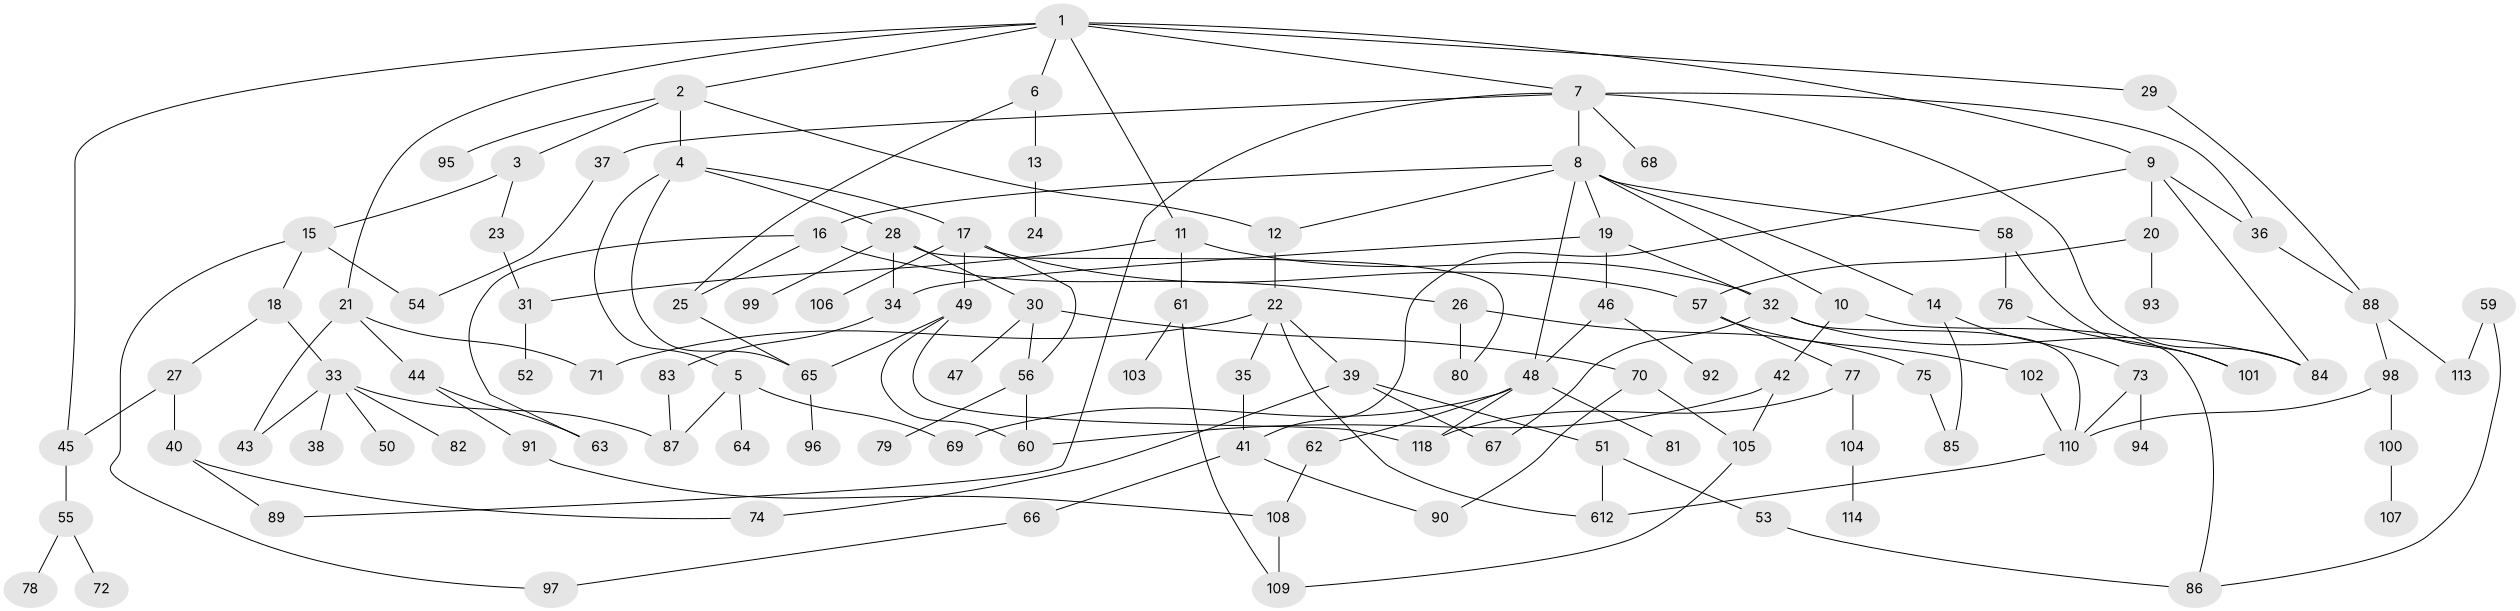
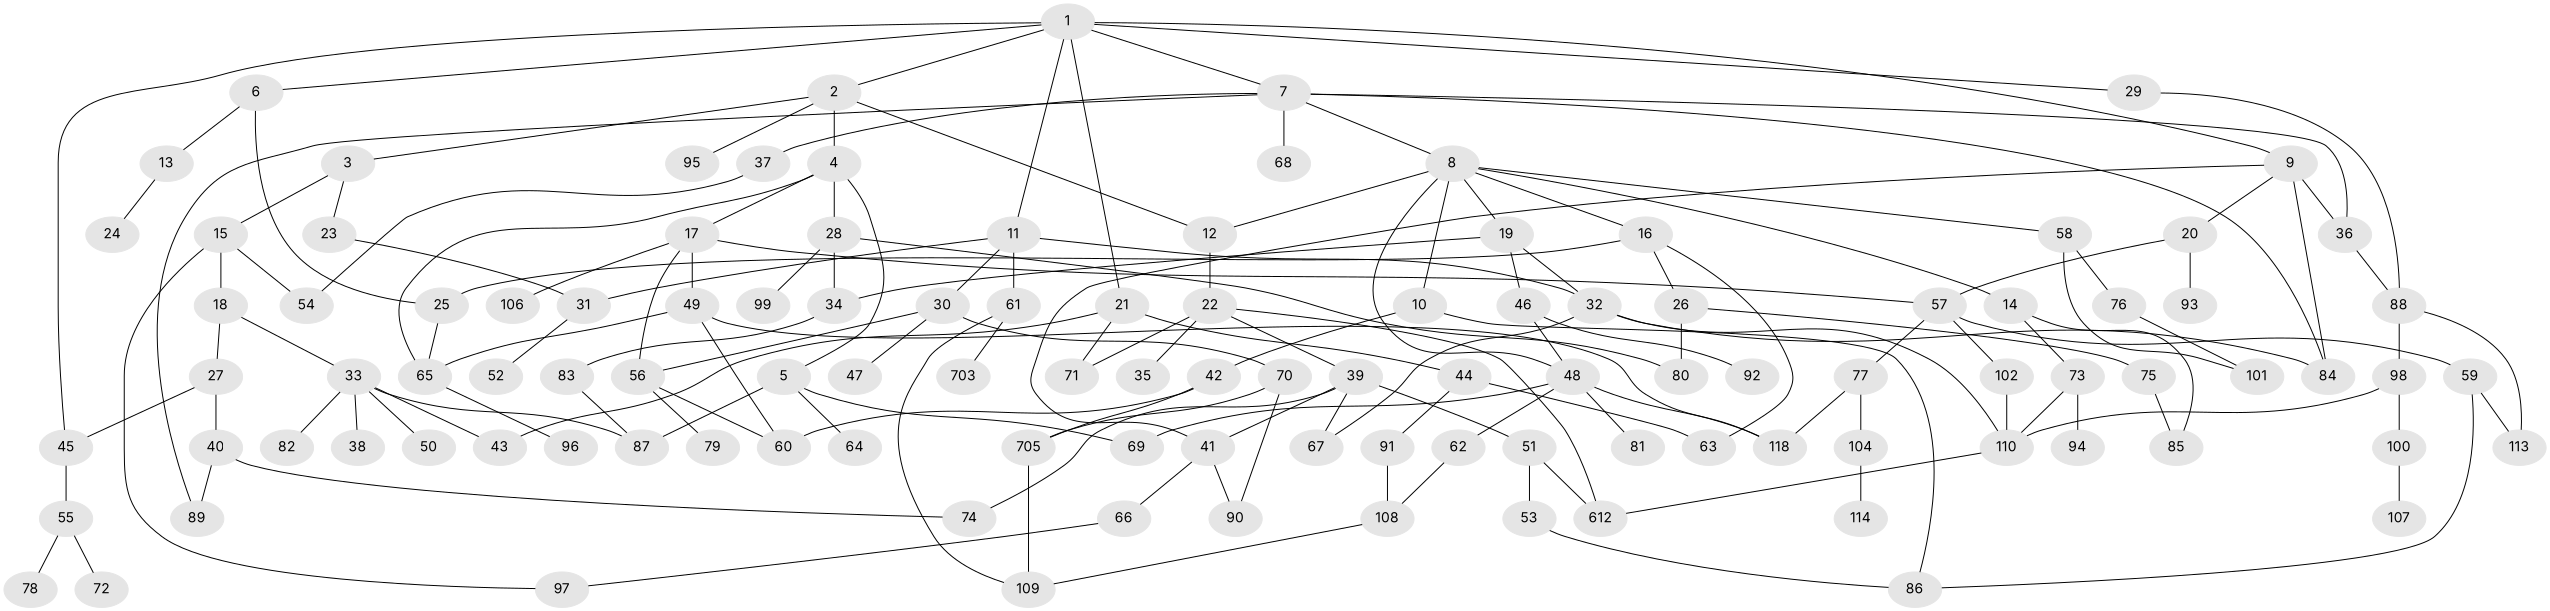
edge "28" -- "30": now "11" -- "30"
edge "57" -- "59": added
node "103": label "103" -> "703"
edge "35" -- "41": now "39" -- "41"
node "105": label "105" -> "705"
